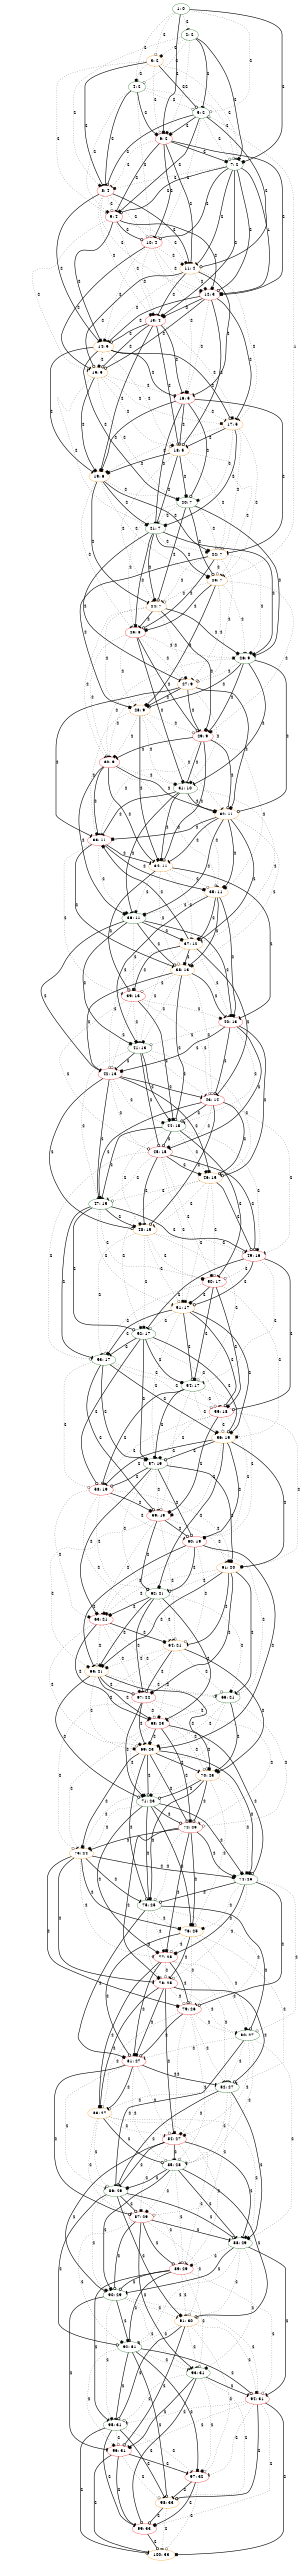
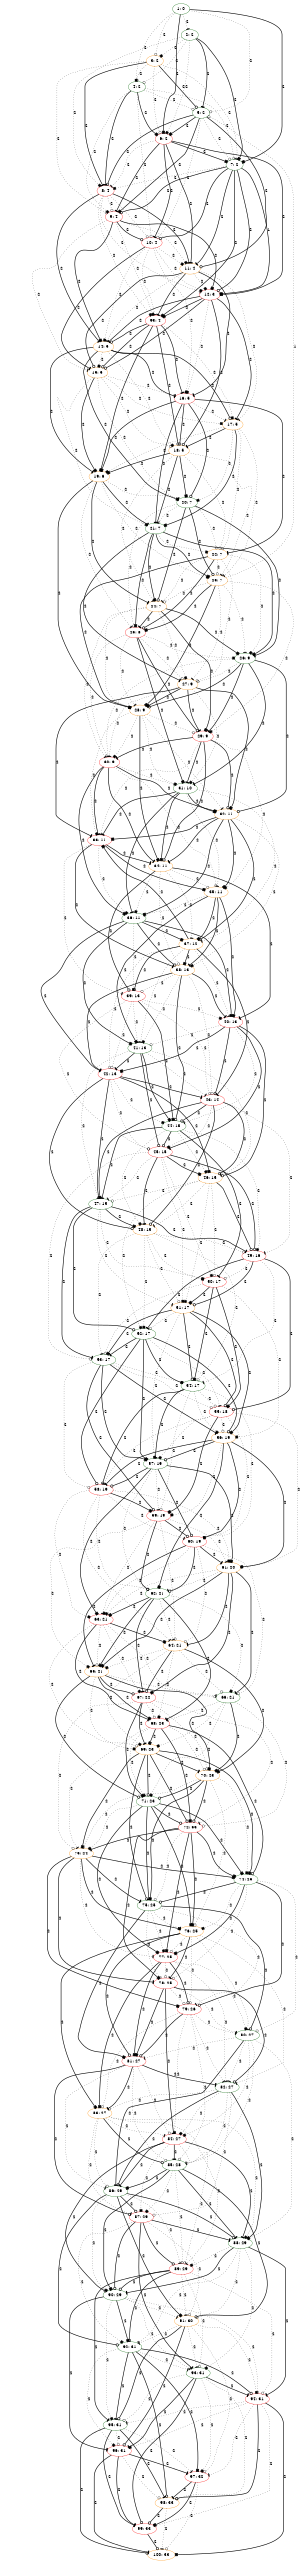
node "13: 4": label "13: 4" -> "93: 4"
edge "19: 6" -> "22: 7": now "19: 6" -> "28: 9"
edge "60: 19" -> "69: 23": now "60: 19" -> "61: 20"
node "72: 23": label "72: 23" -> "72: 53"
edge "78: 25" -> "83: 27": now "76: 25" -> "83: 27"
